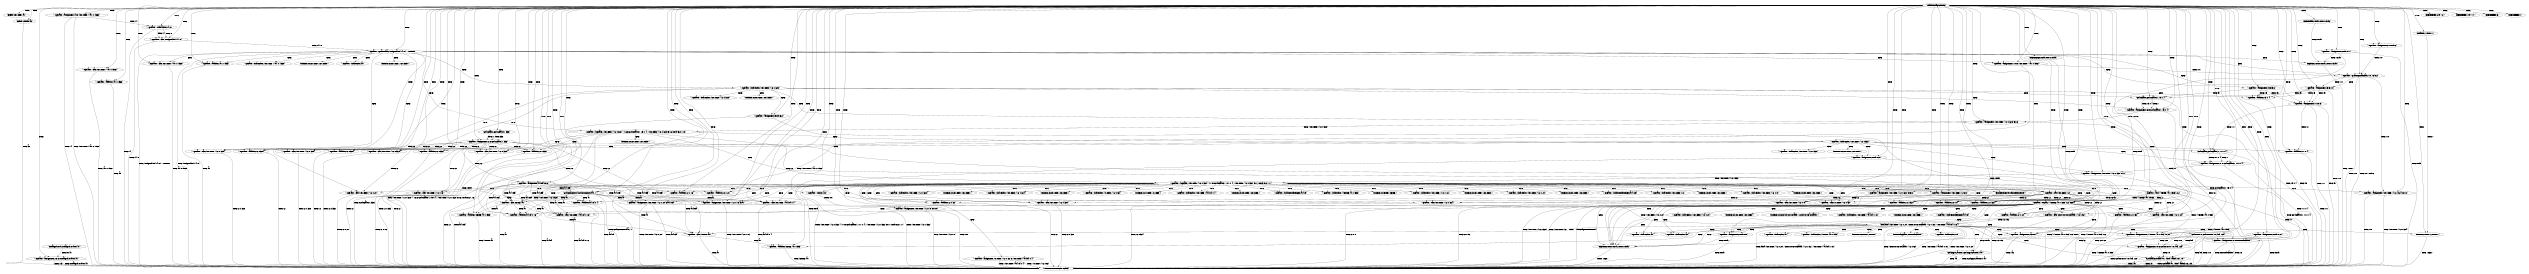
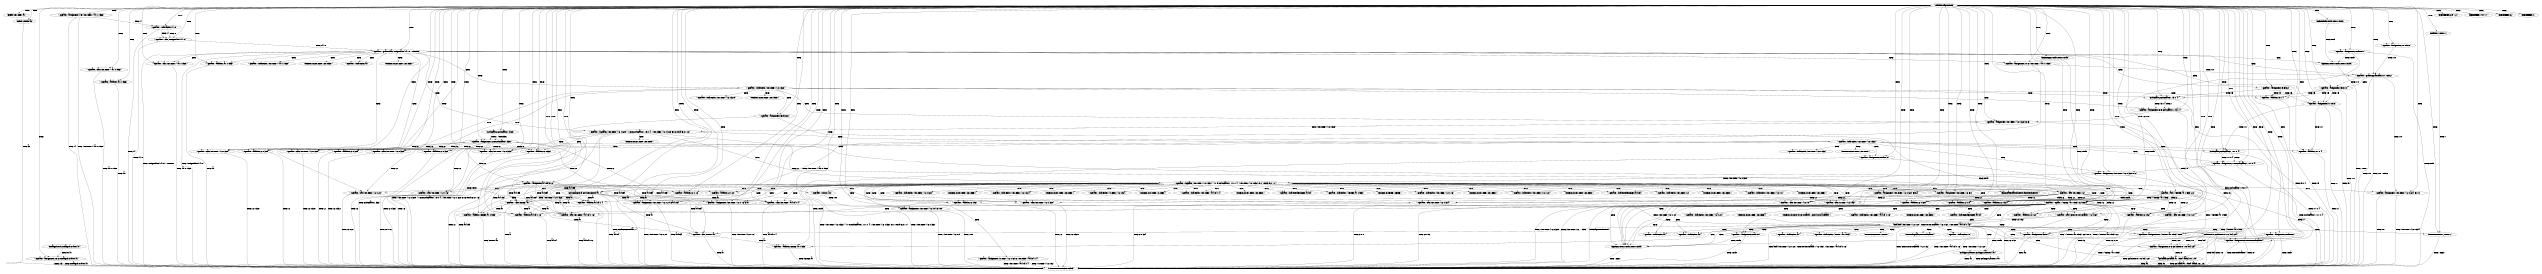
node "(tftp_set_timeouts,tftp_set_timeouts())": label "(tftp_set_timeouts,tftp_set_timeouts())" -> "(tftp_greaterThan_timeouts,tftp_set_timeouts())"
